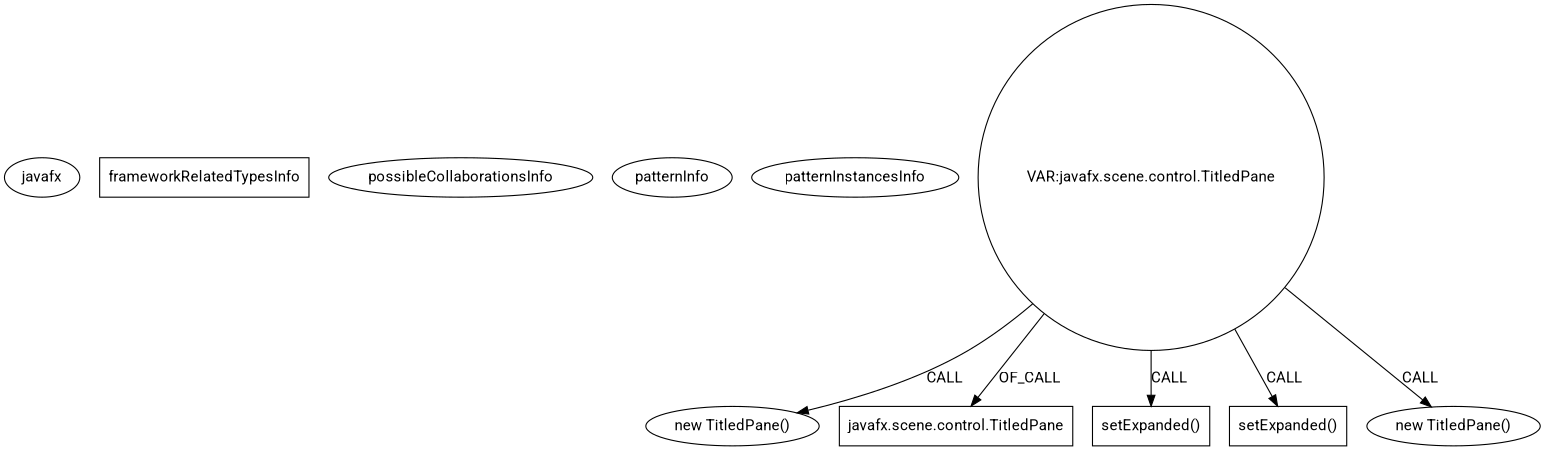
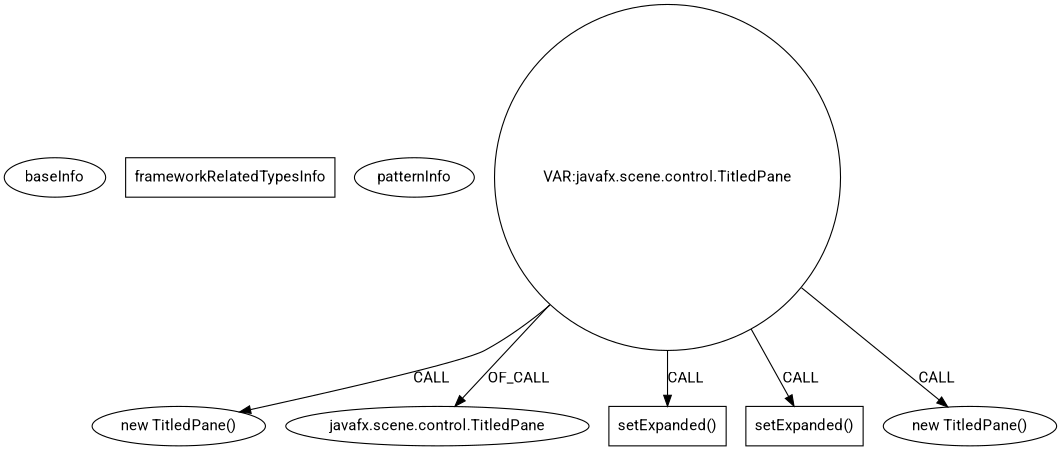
node "javafx": label "javafx" -> "baseInfo"
node "possibleCollaborationsInfo": removed
node "patternInstancesInfo": removed
node "javafx.scene.control.TitledPane": shape box -> ellipse
